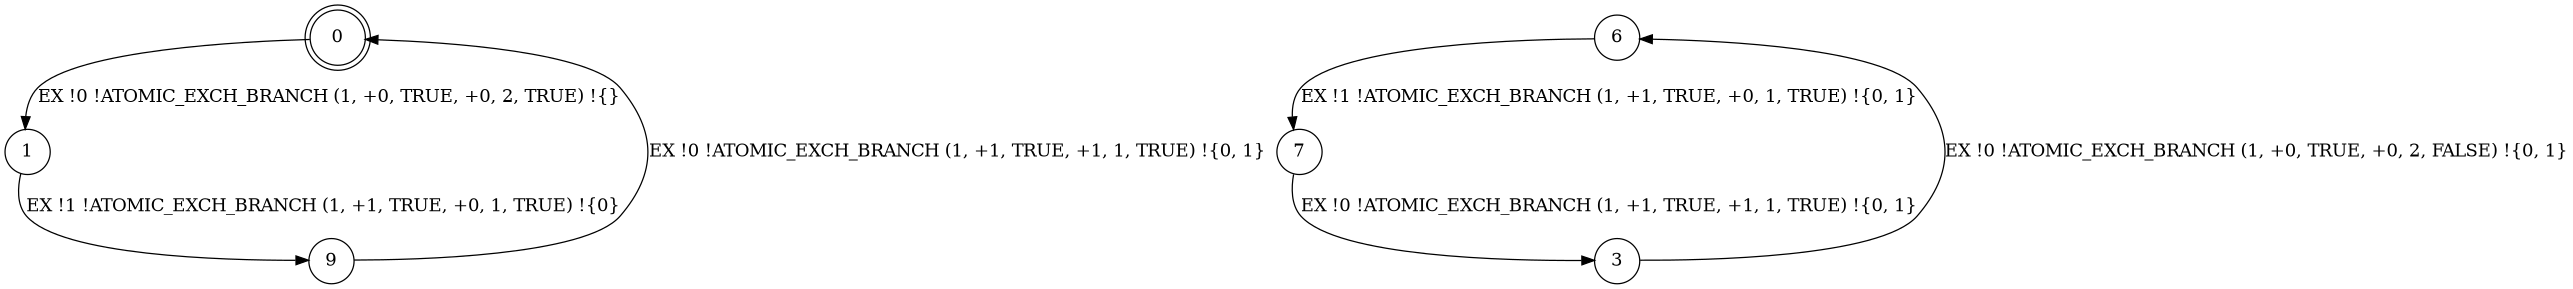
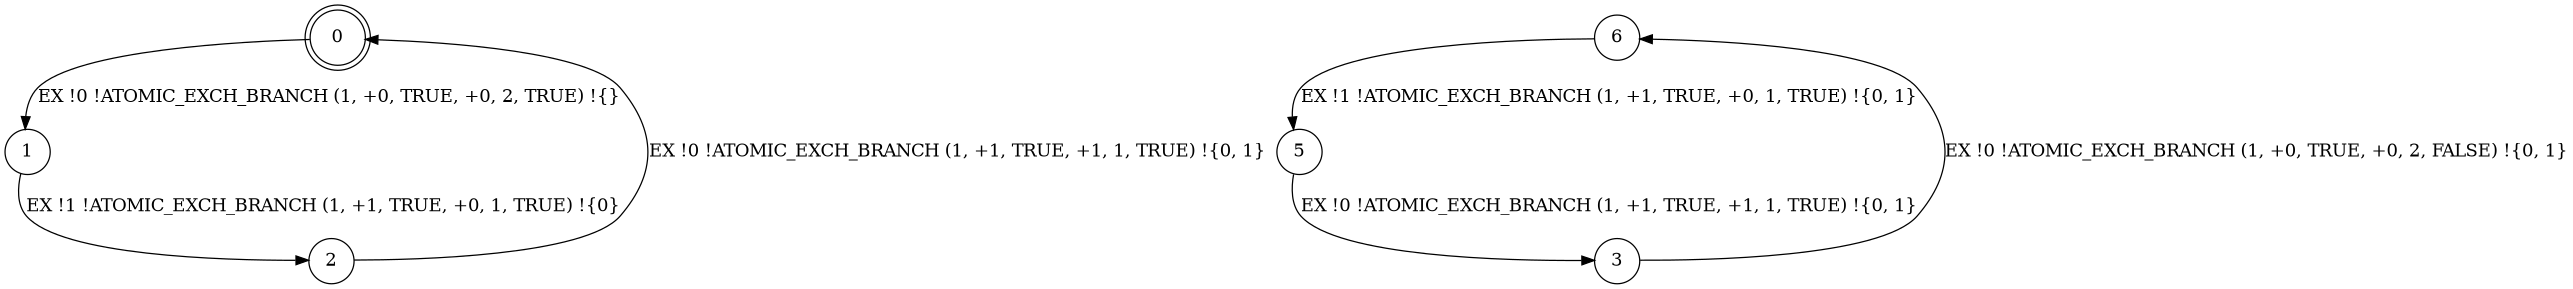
node "7": label "7" -> "5"
node "9": label "9" -> "2"
